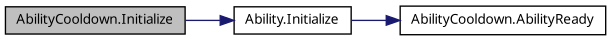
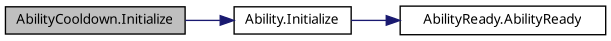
node "AbilityCooldown.AbilityReady": label "AbilityCooldown.AbilityReady" -> "AbilityReady.AbilityReady"
